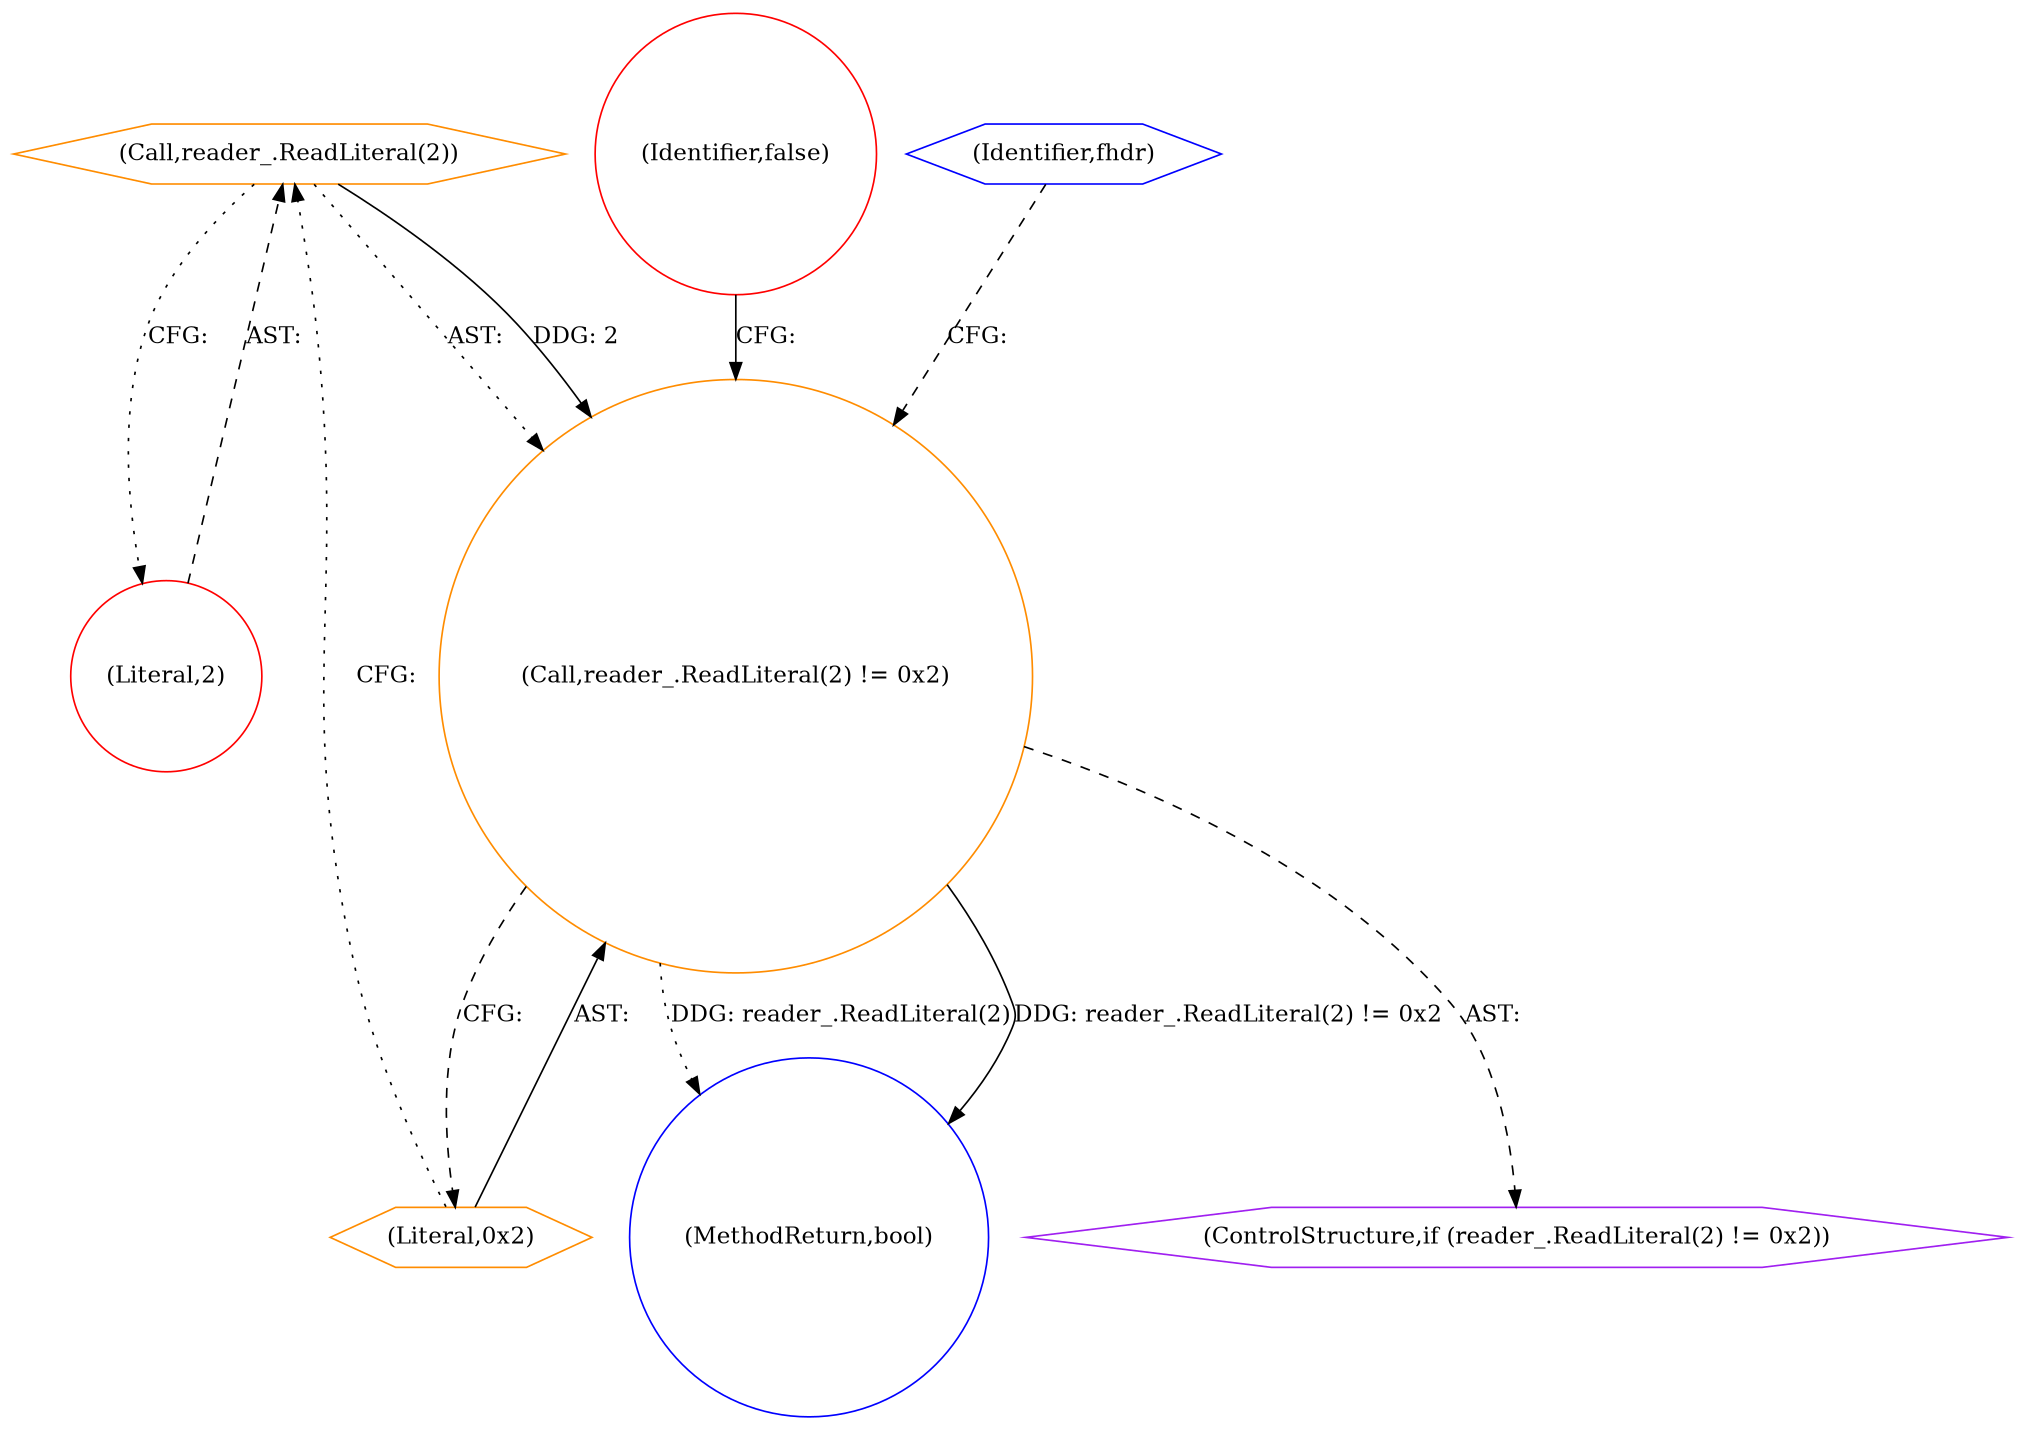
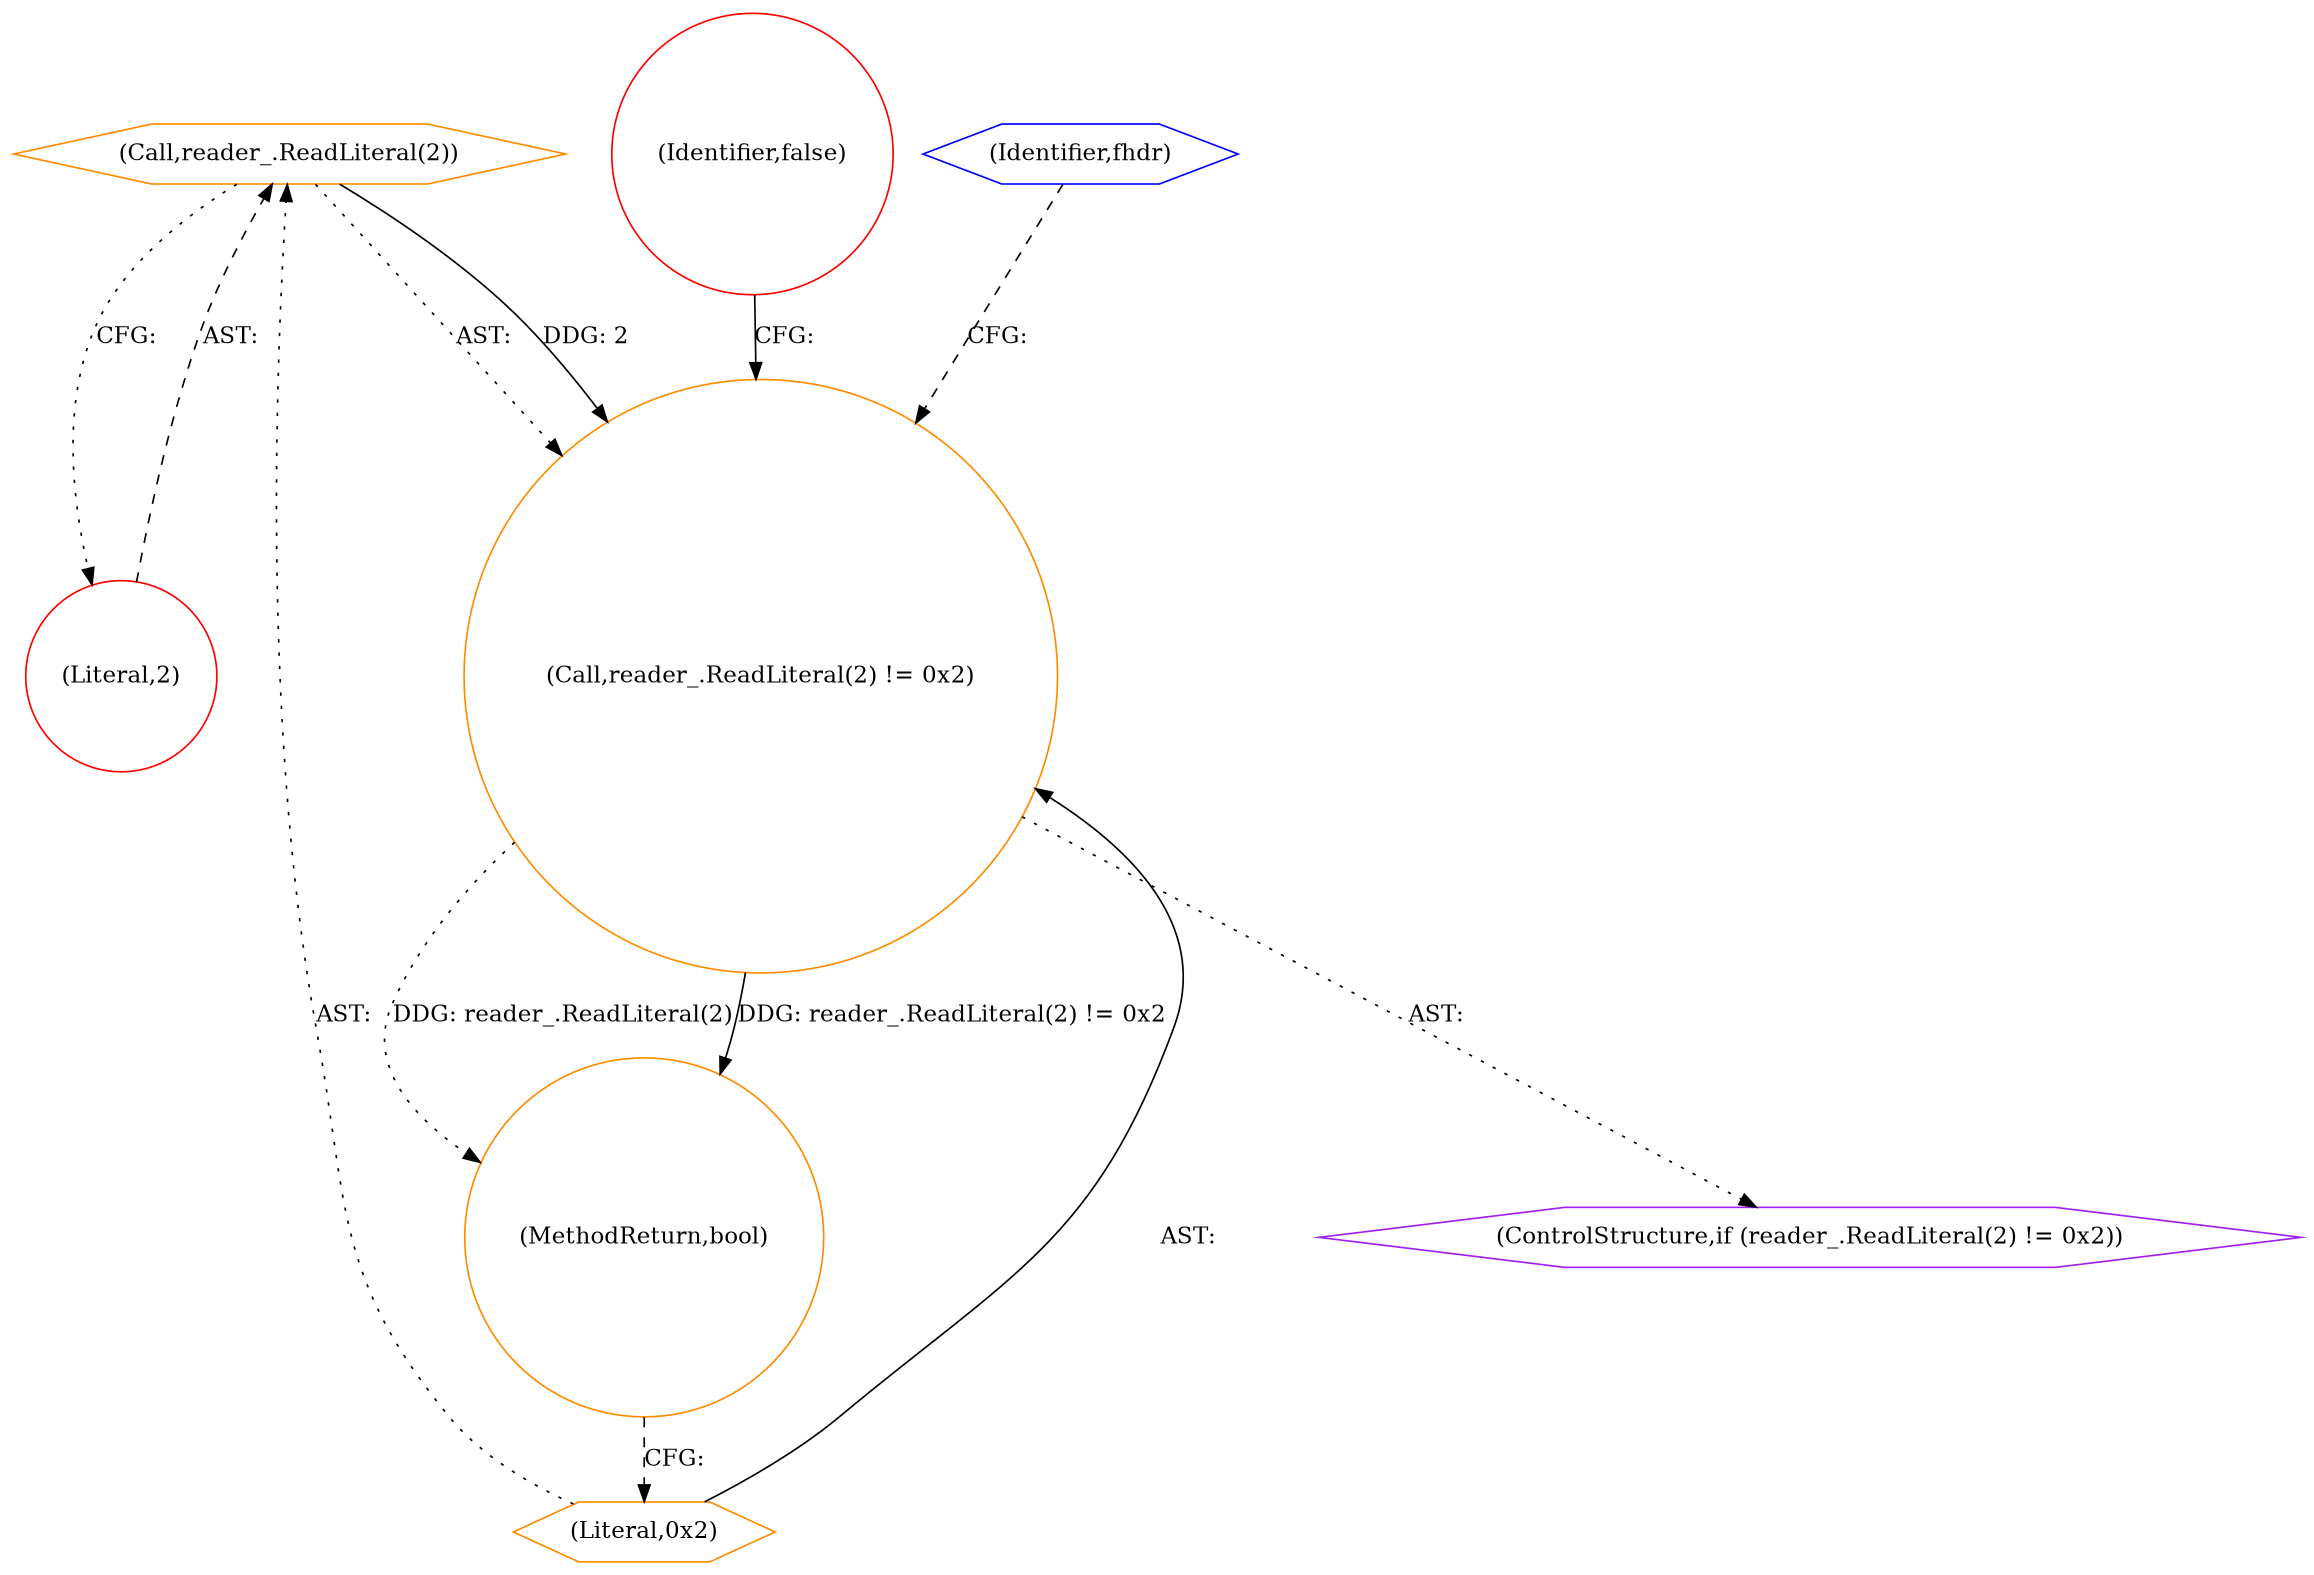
edge "(Literal,0x2)" -> "(Call,reader_.ReadLiteral(2))": label "CFG: " -> "AST: "
edge "(Call,reader_.ReadLiteral(2) != 0x2)" -> "(ControlStructure,if (reader_.ReadLiteral(2) != 0x2))": style dashed -> dotted
edge "(Call,reader_.ReadLiteral(2) != 0x2)" -> "(Literal,0x2)": now "(MethodReturn,bool)" -> "(Literal,0x2)"
node "(MethodReturn,bool)": color blue -> darkorange
